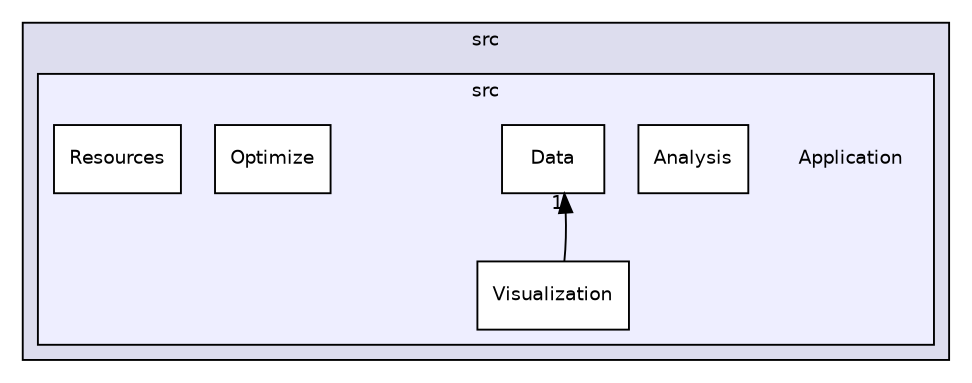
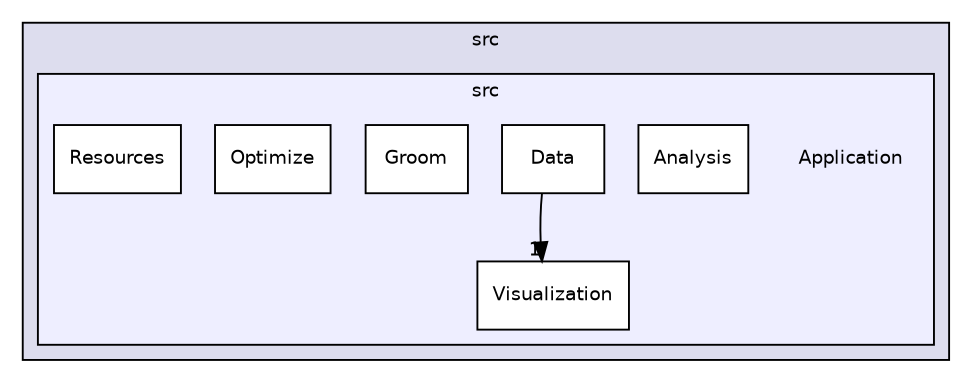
node "Groom": added
edge "Visualization" -> "Data": reversed
